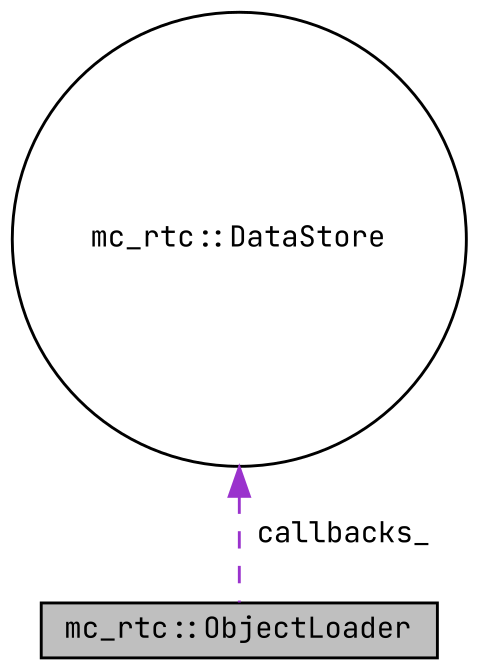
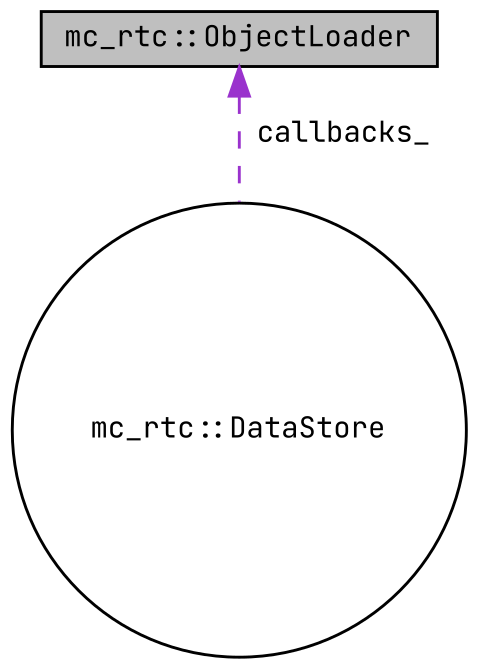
edge "mc_rtc::ObjectLoader" -> "mc_rtc::DataStore": reversed
